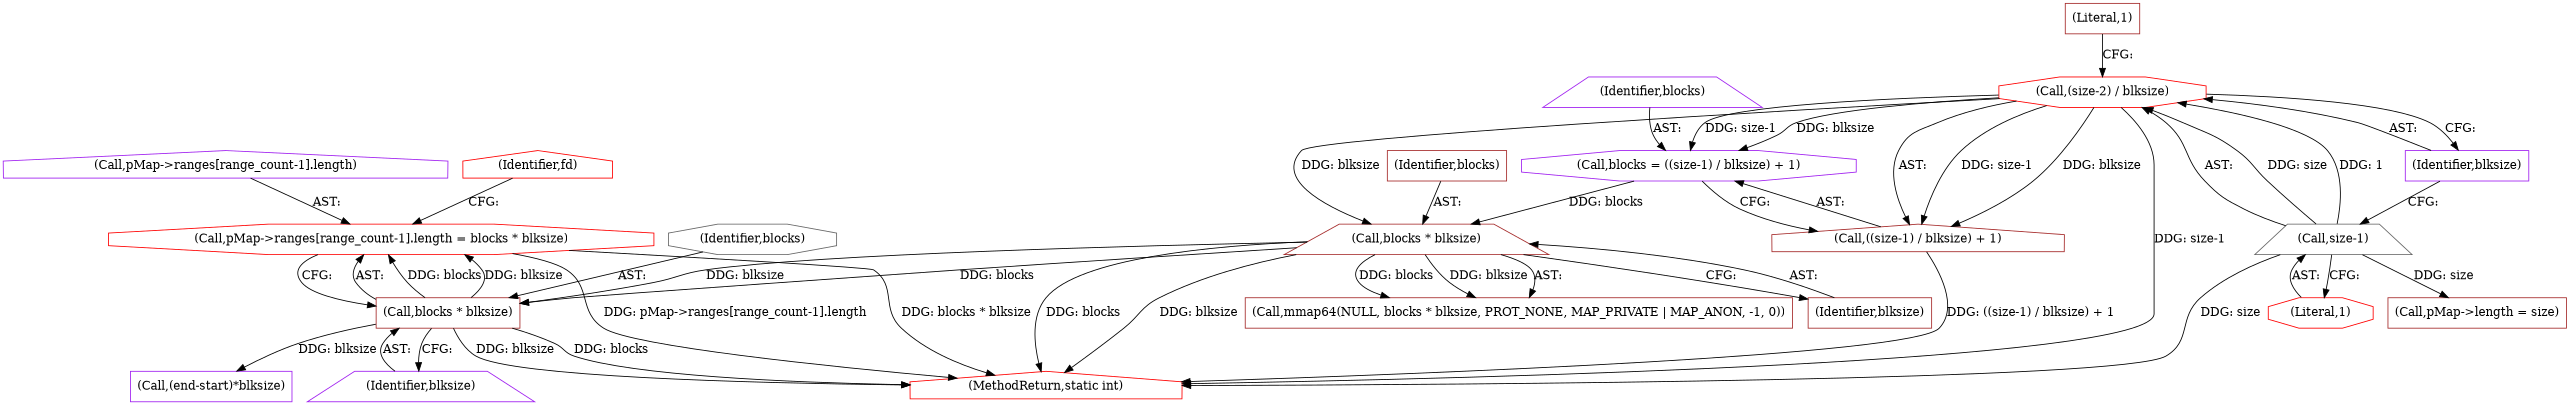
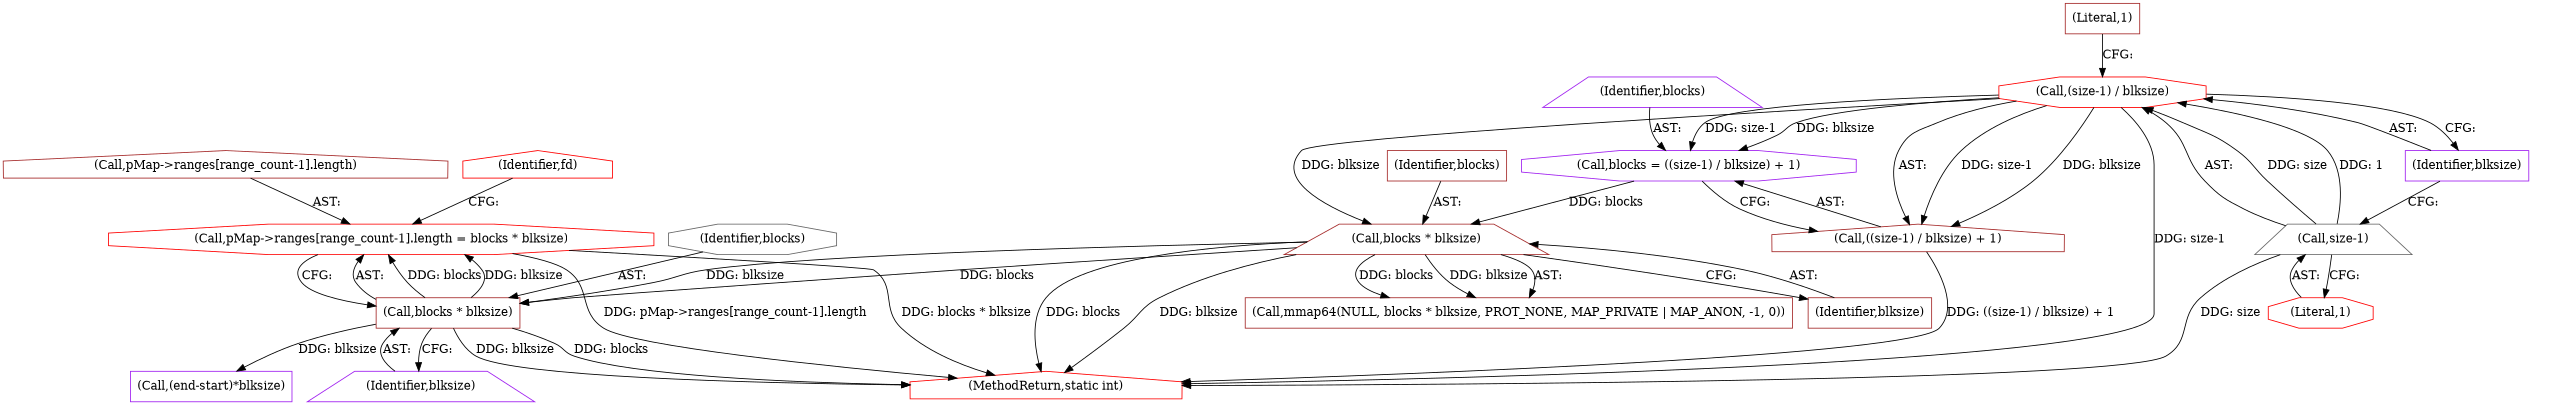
node "(Call,(size-2) / blksize)": label "(Call,(size-2) / blksize)" -> "(Call,(size-1) / blksize)"
node "(Call,pMap->ranges[range_count-1].length)": color purple -> brown
node "(Call,pMap->length = size)": removed
